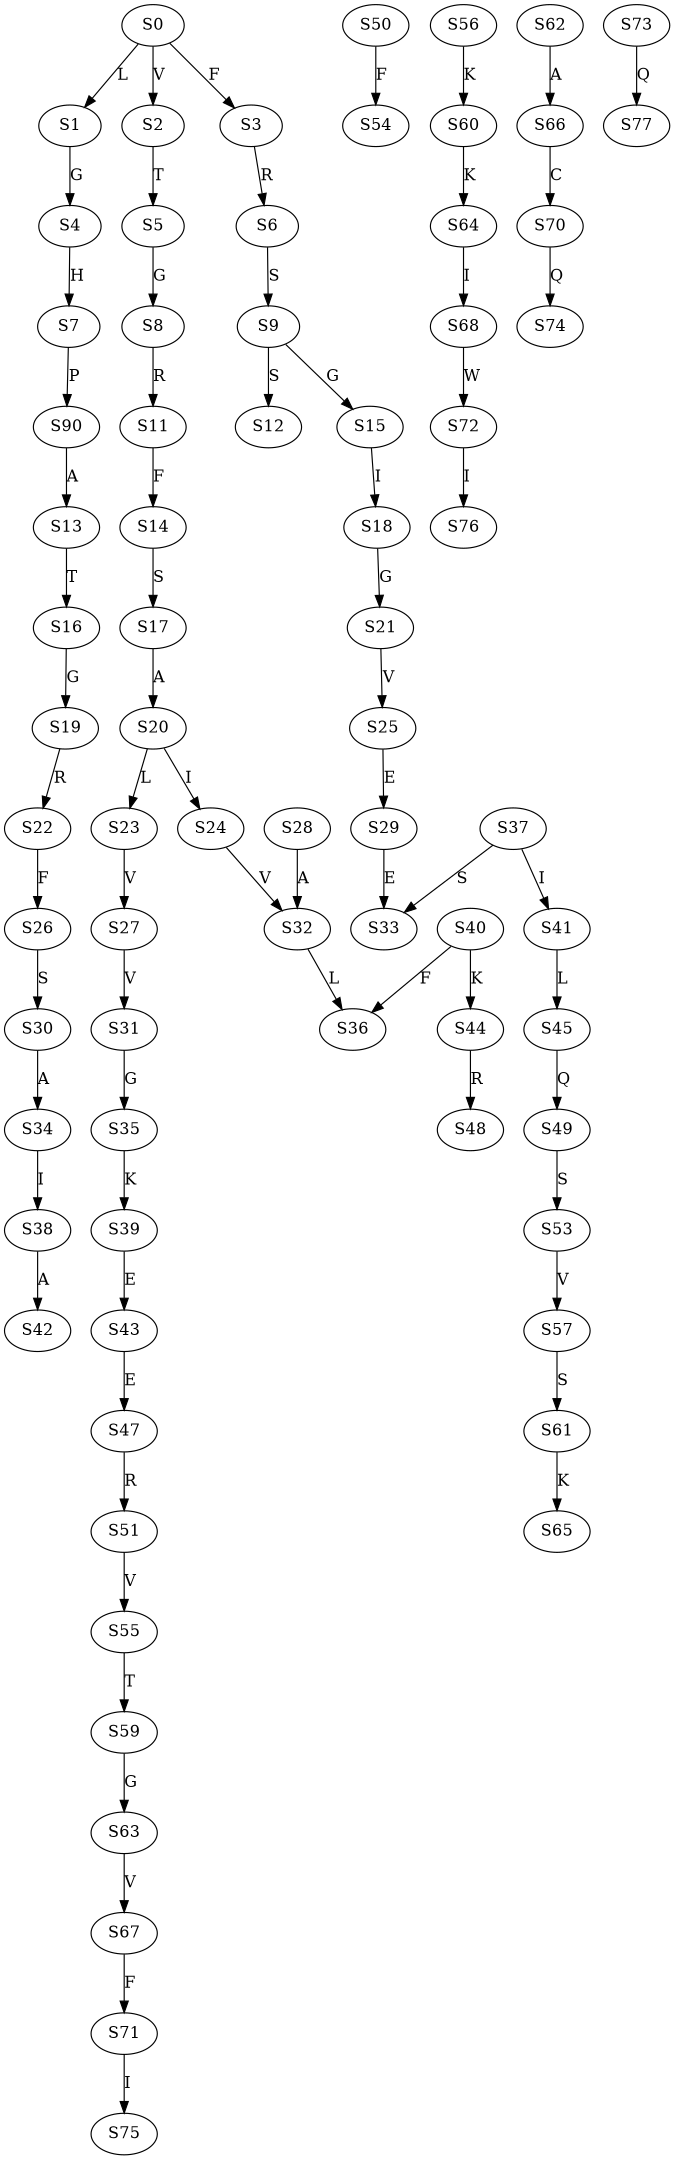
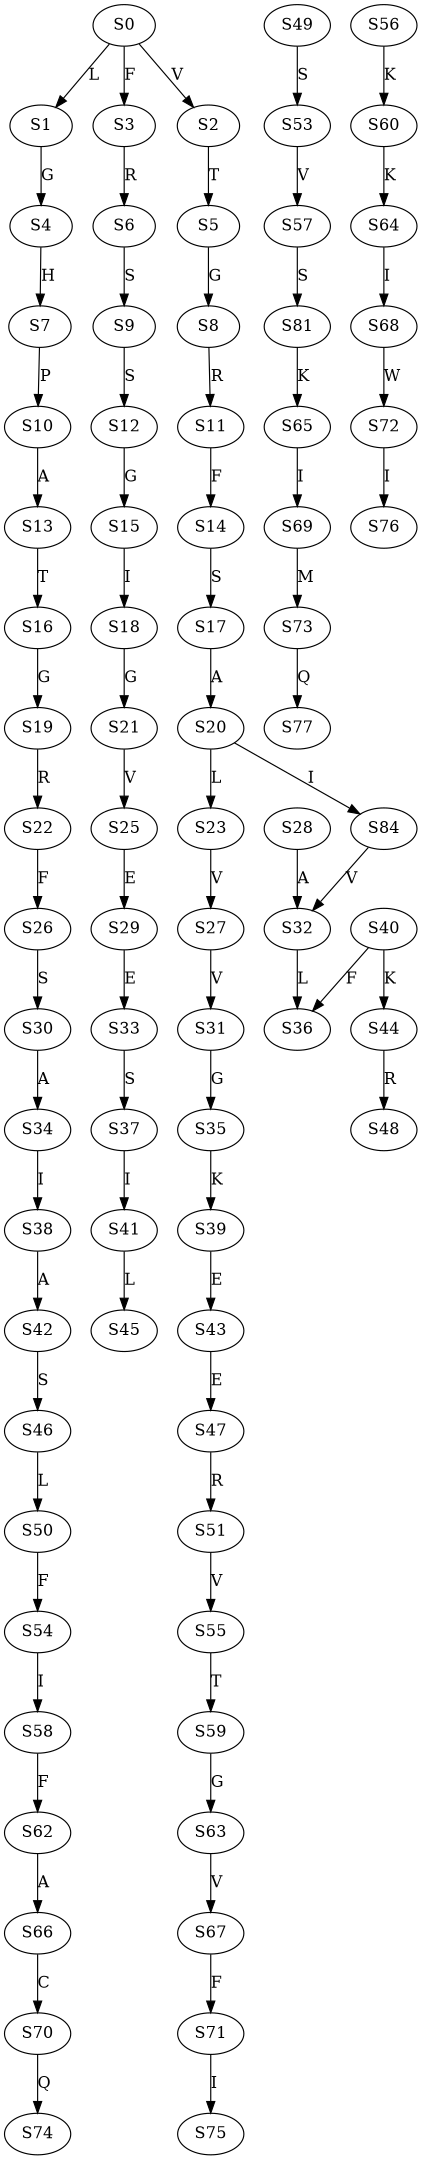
edge "S9" -> "S15": now "S12" -> "S15"
node "S90": label "S90" -> "S10"
node "S69": added
node "S24": label "S24" -> "S84"
edge "S37" -> "S33": reversed
edge "S45" -> "S49": removed, label "Q"
node "S46": added
node "S61": label "S61" -> "S81"
node "S58": added
